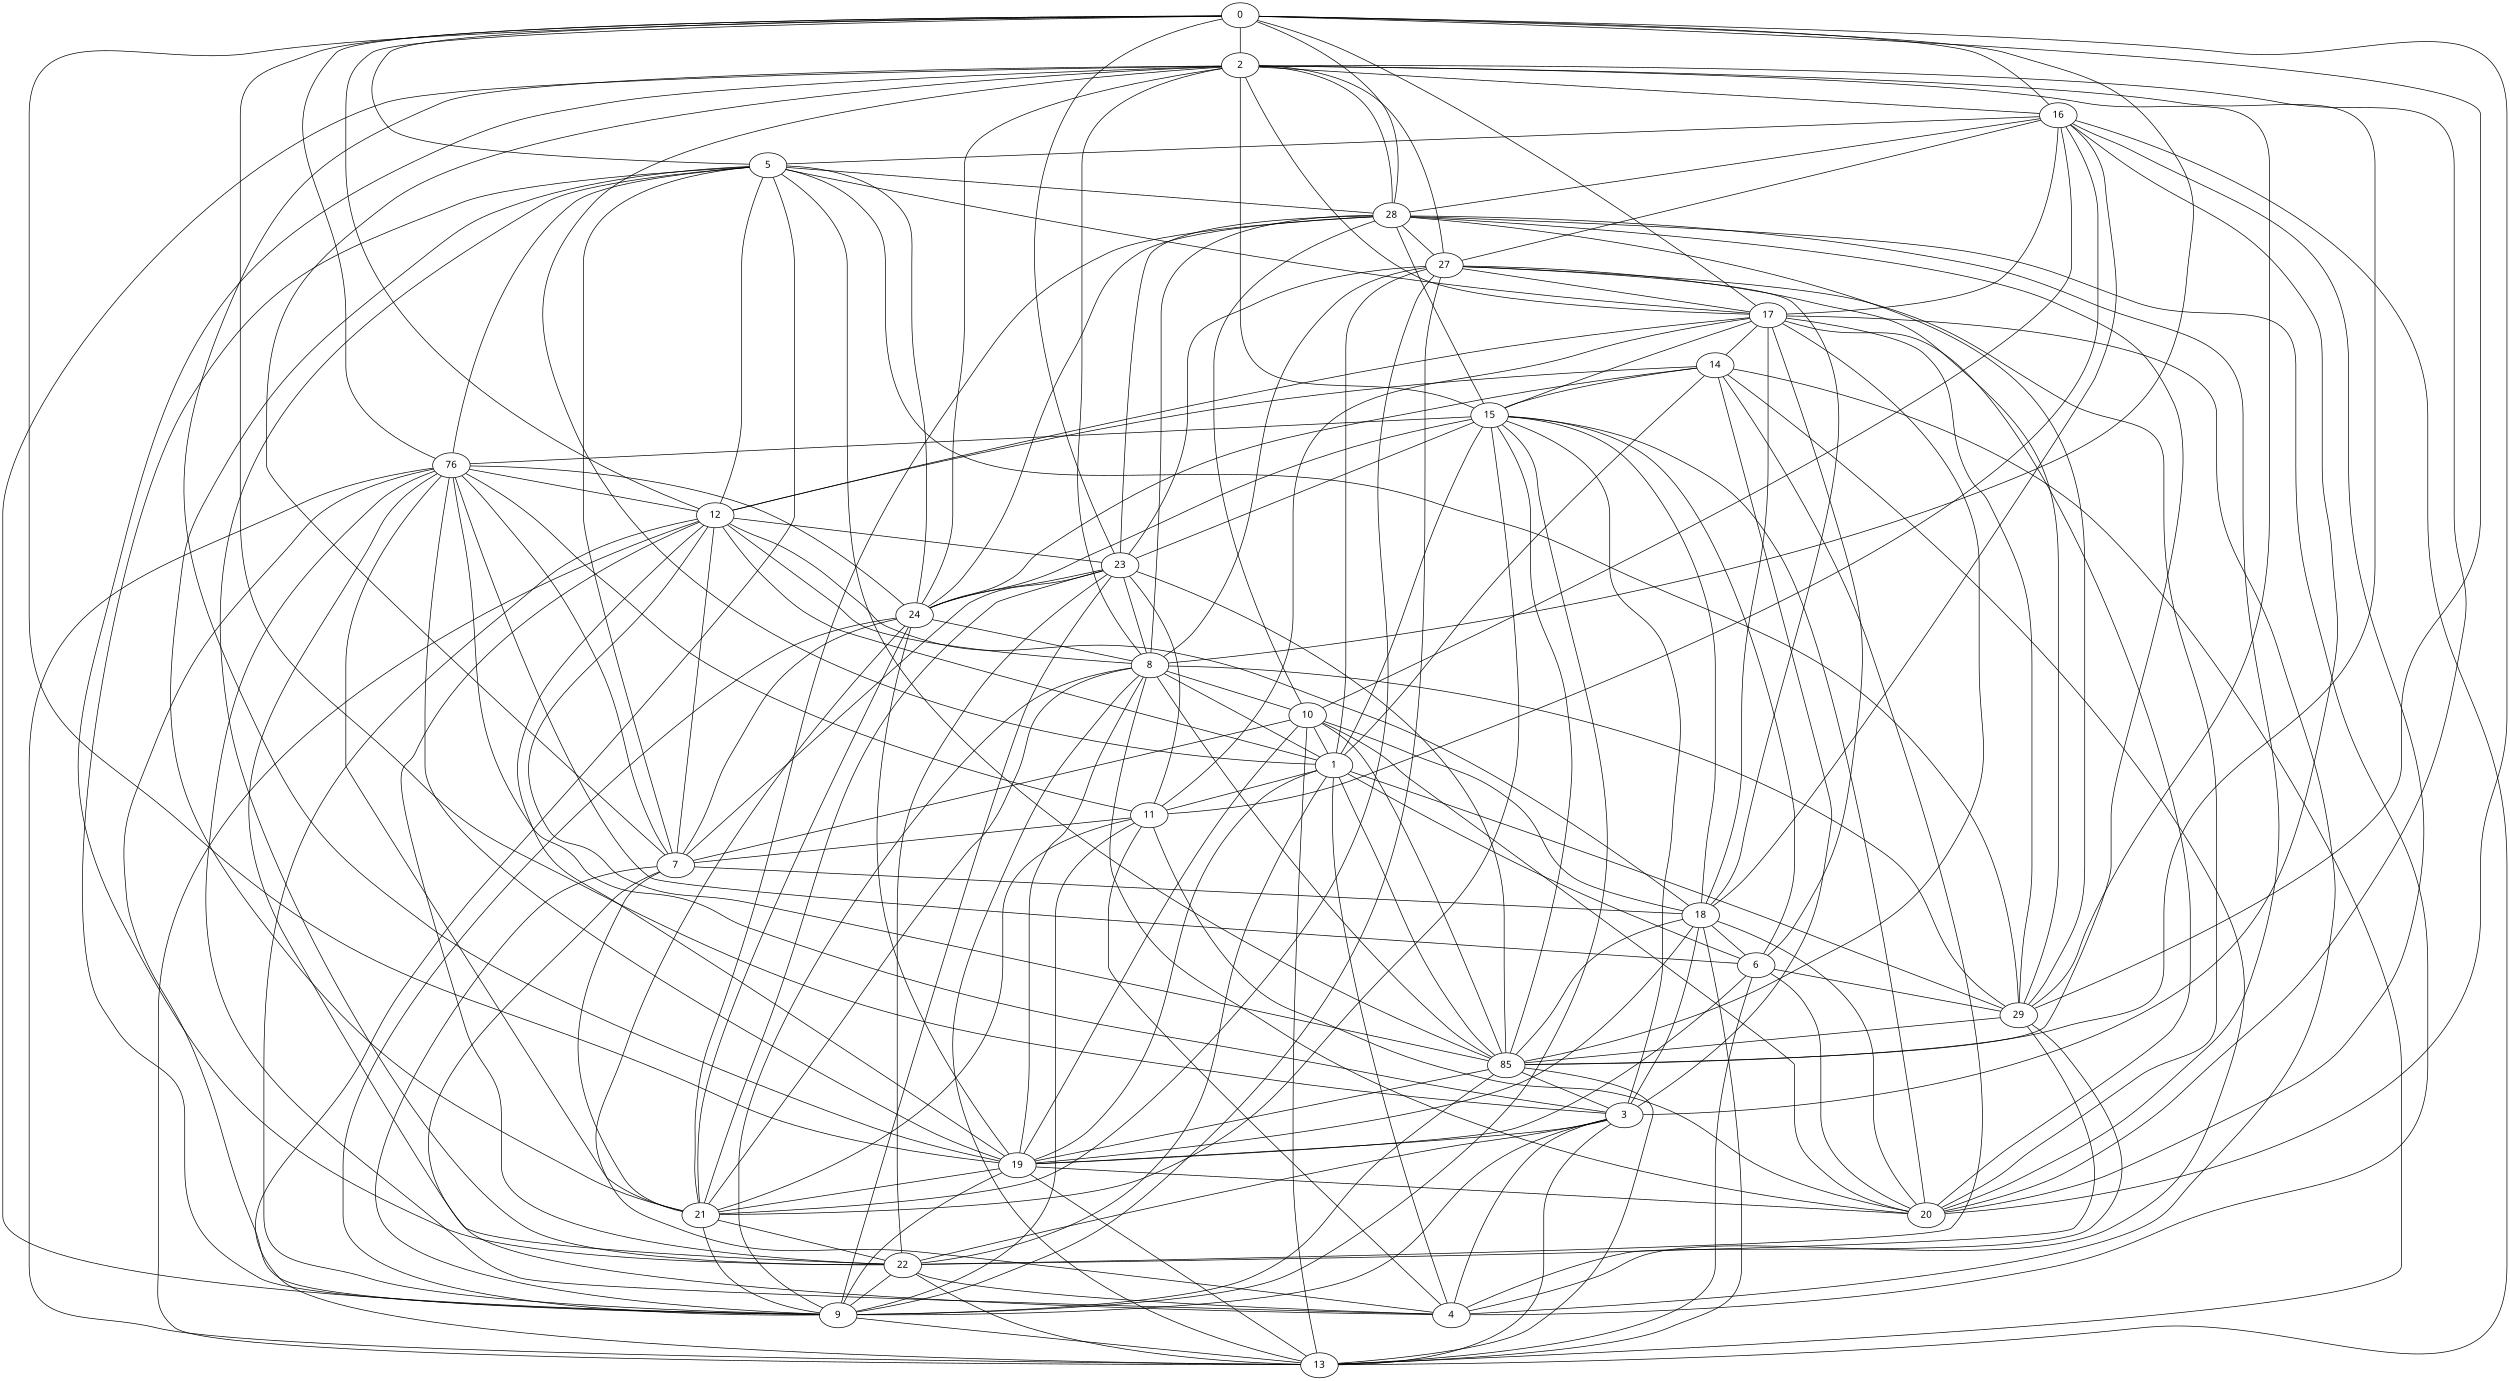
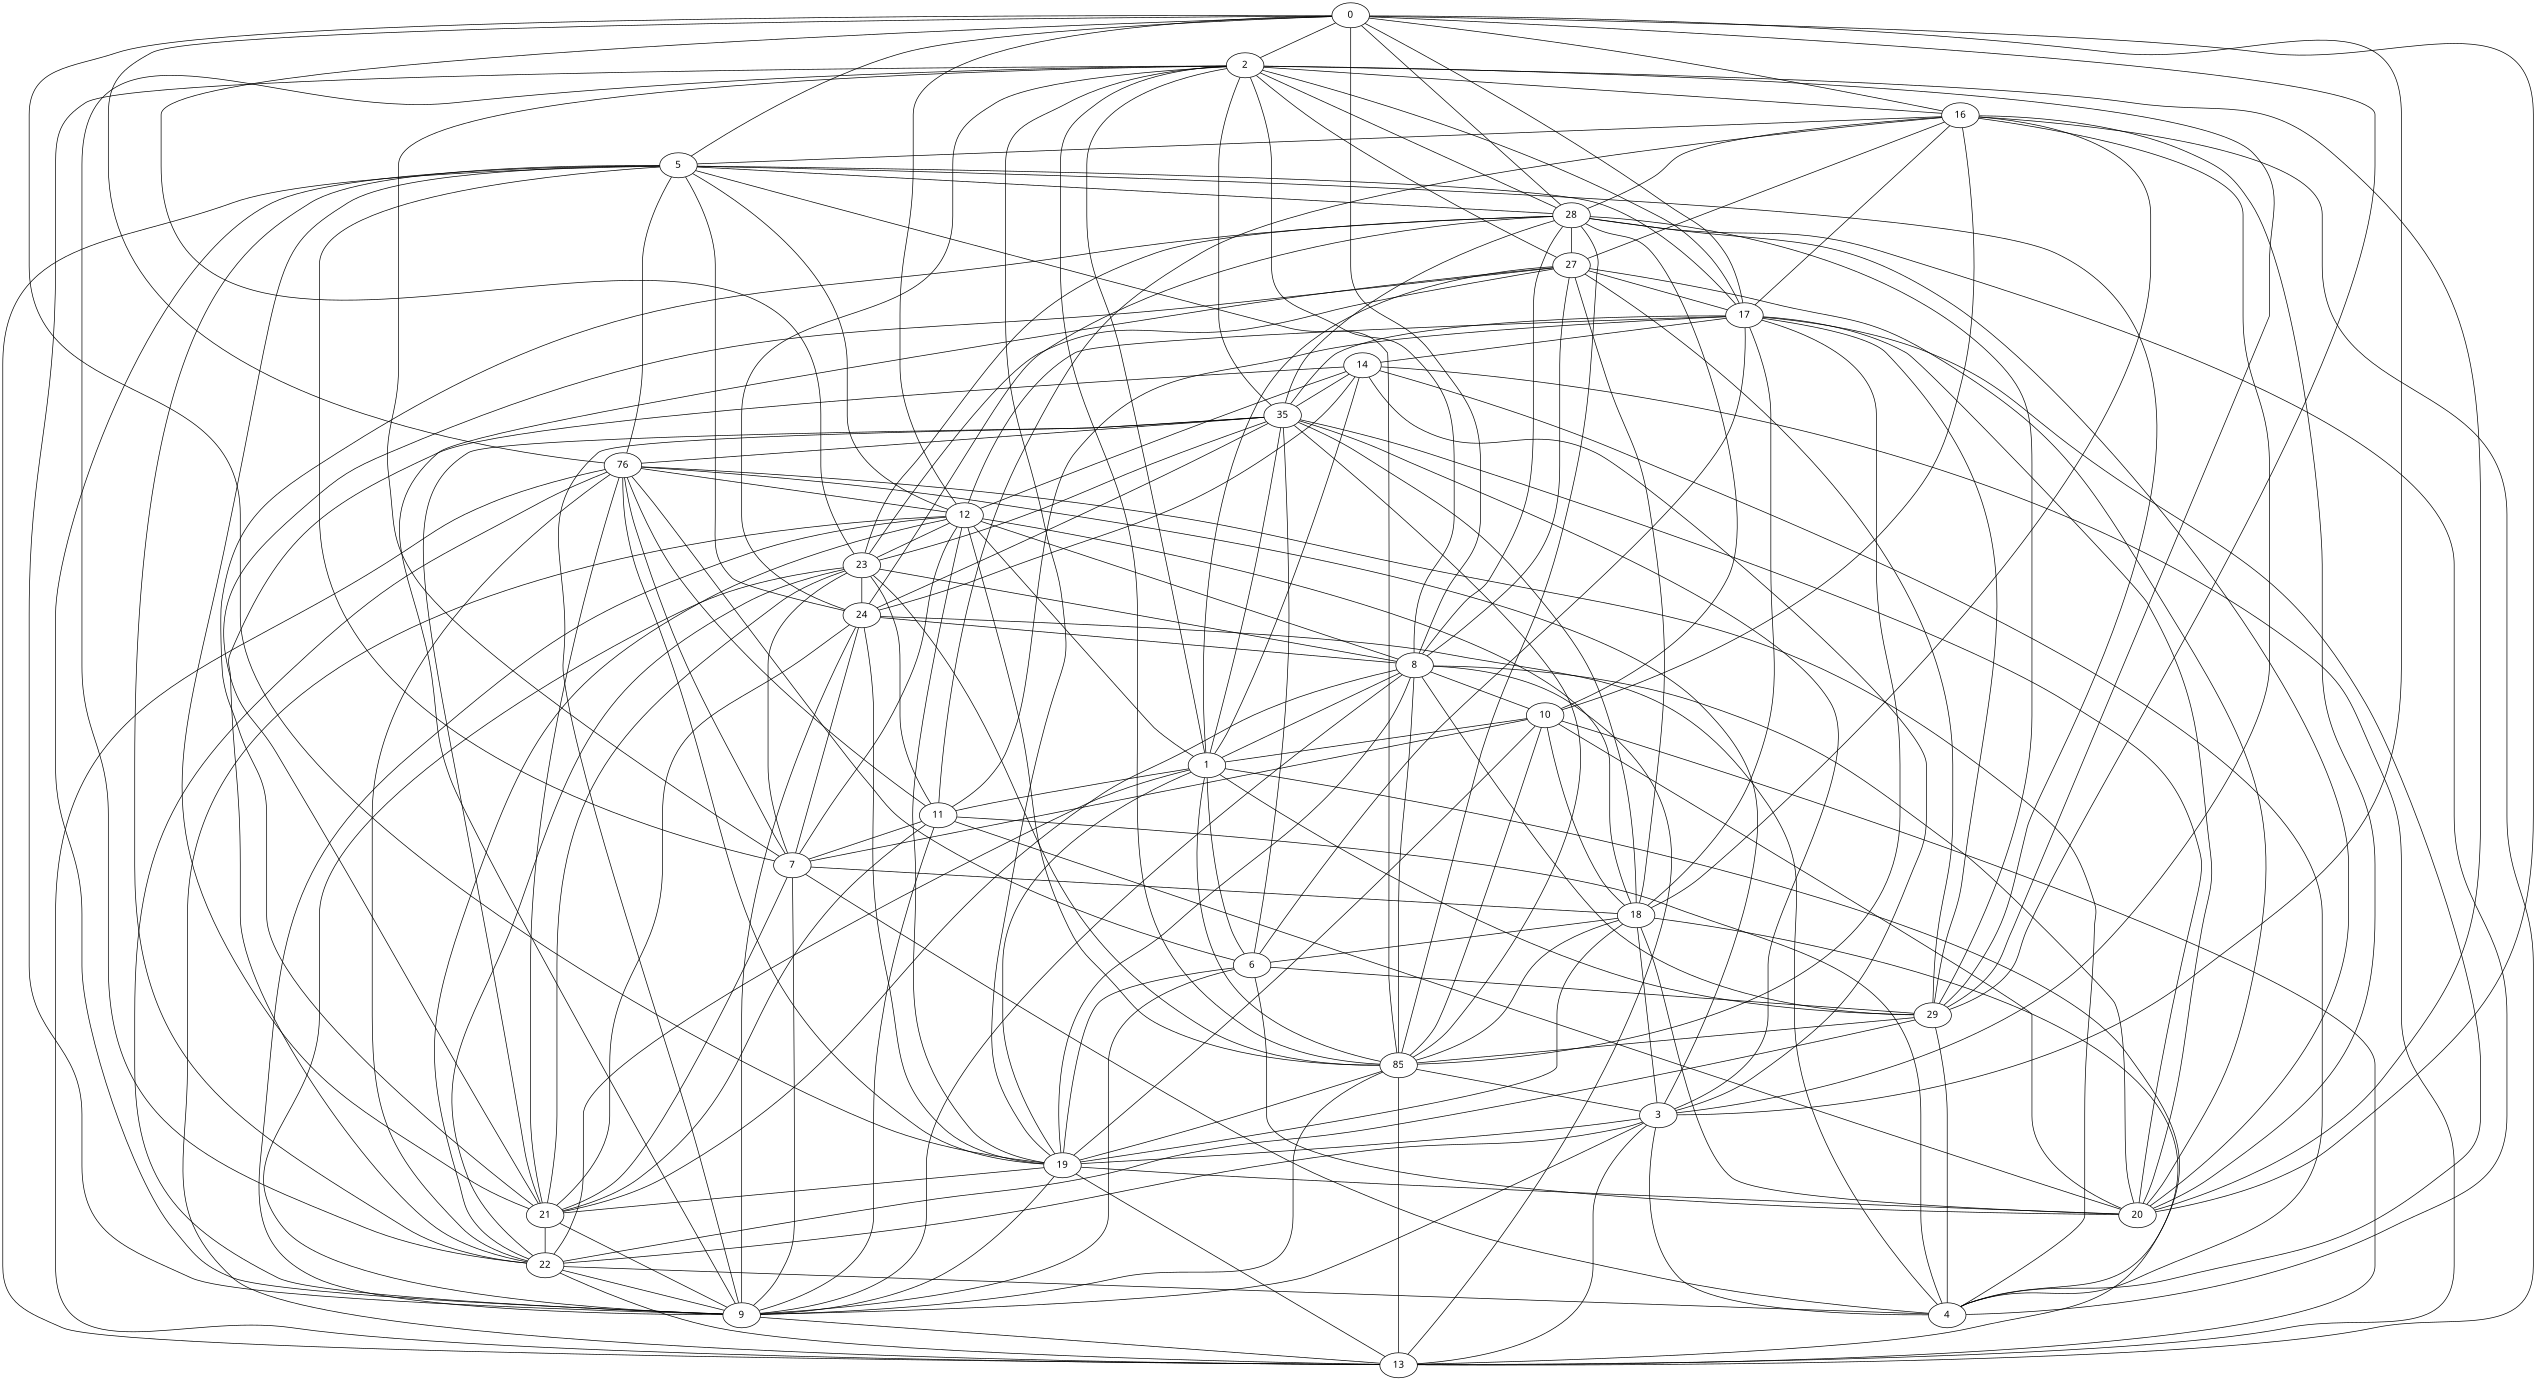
node "15": label "15" -> "35"
edge "76" -- "24": removed
edge "6" -- "13": now "6" -- "9"
